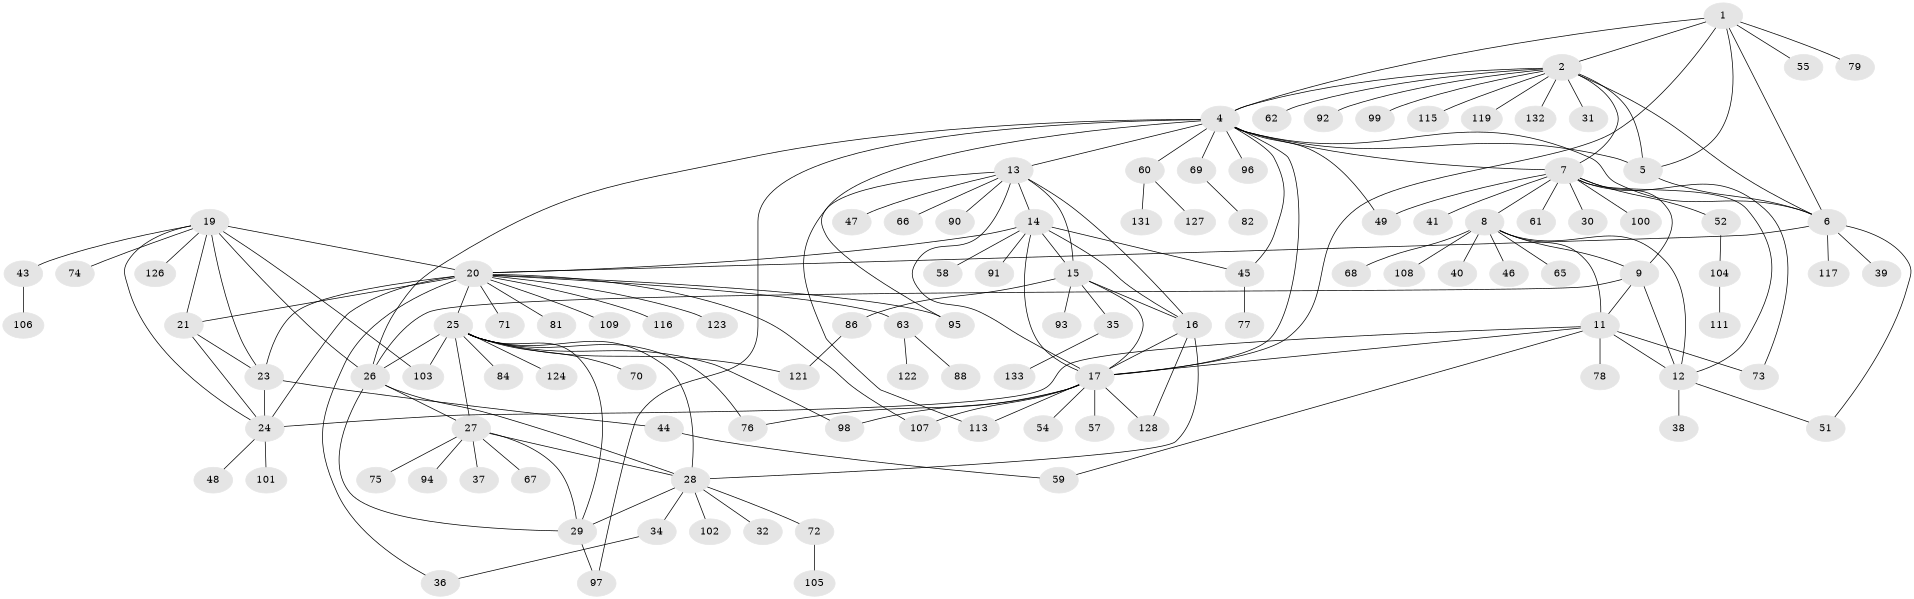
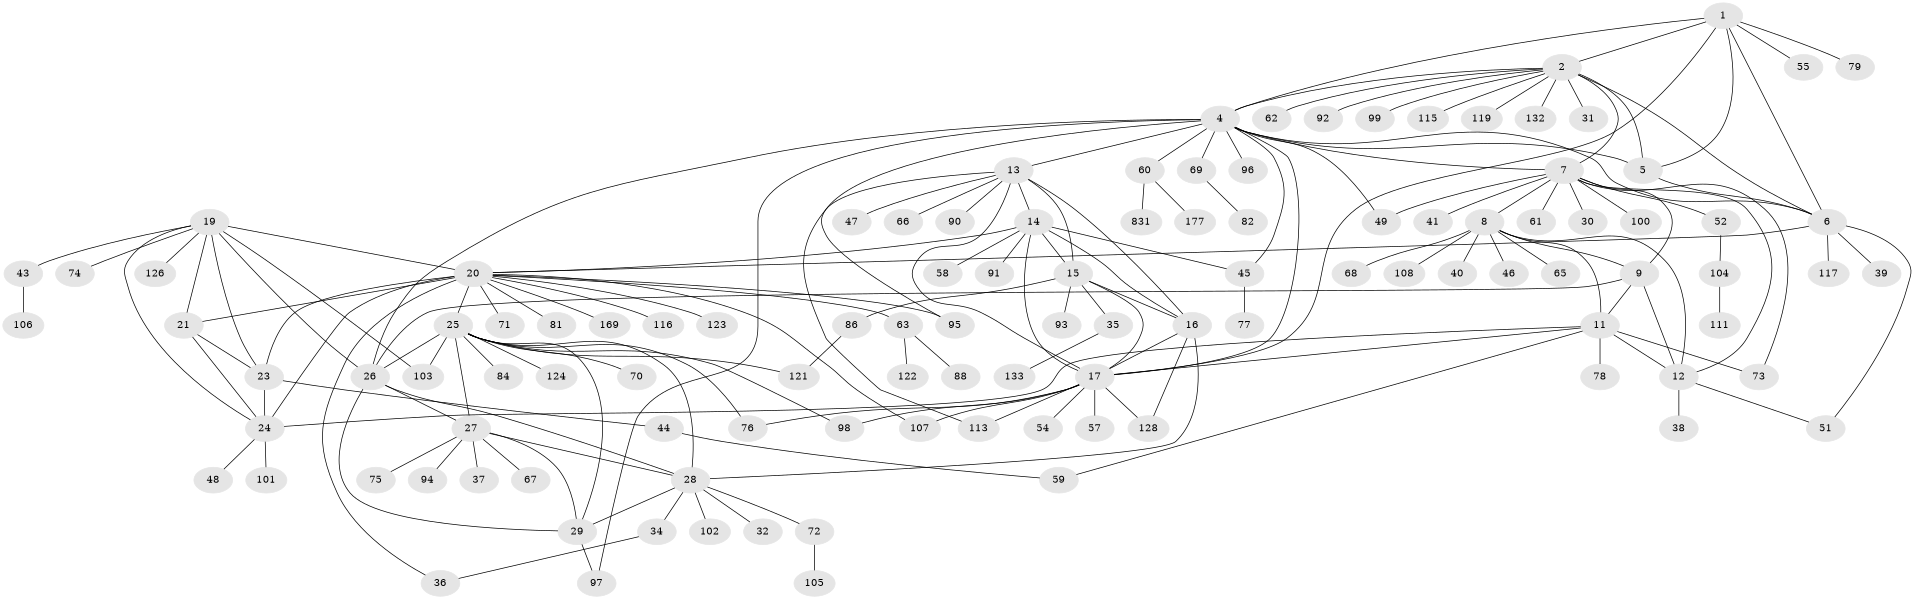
node "131": label "131" -> "831"
node "127": label "127" -> "177"
node "109": label "109" -> "169"
